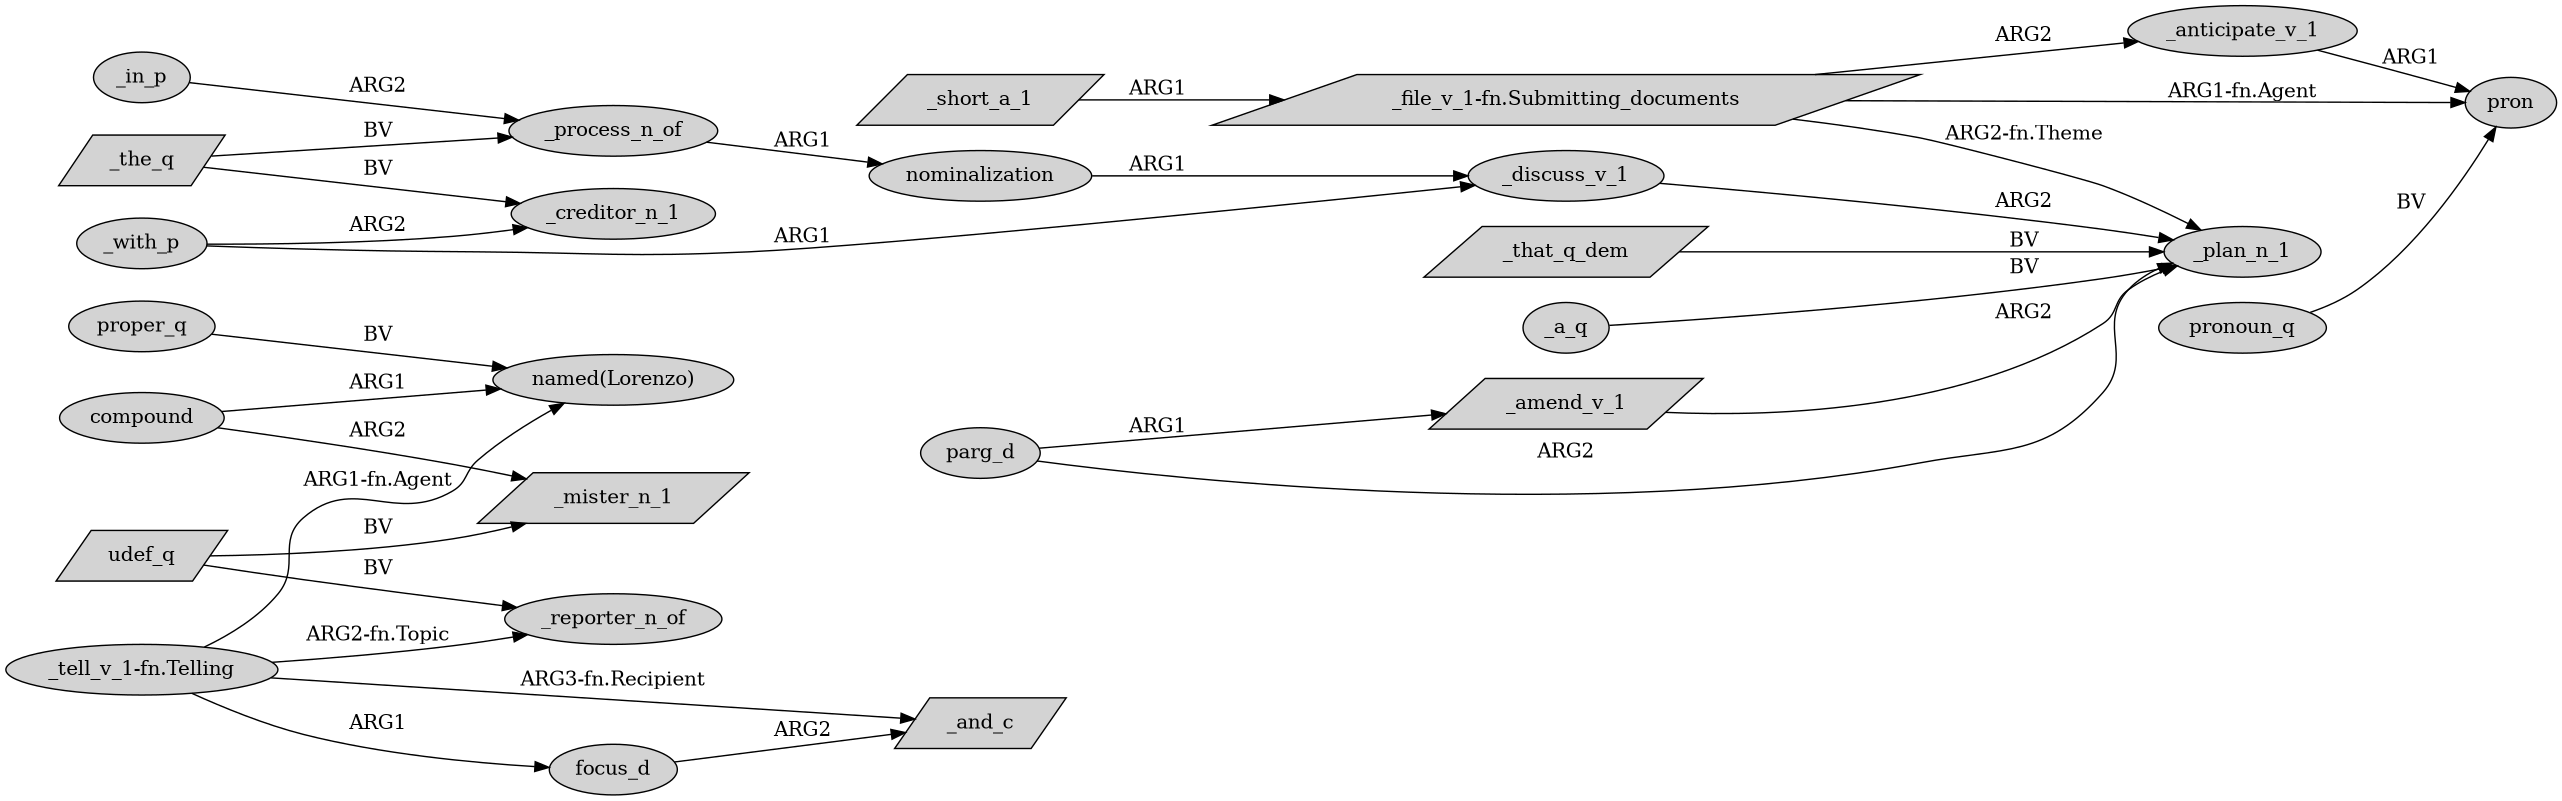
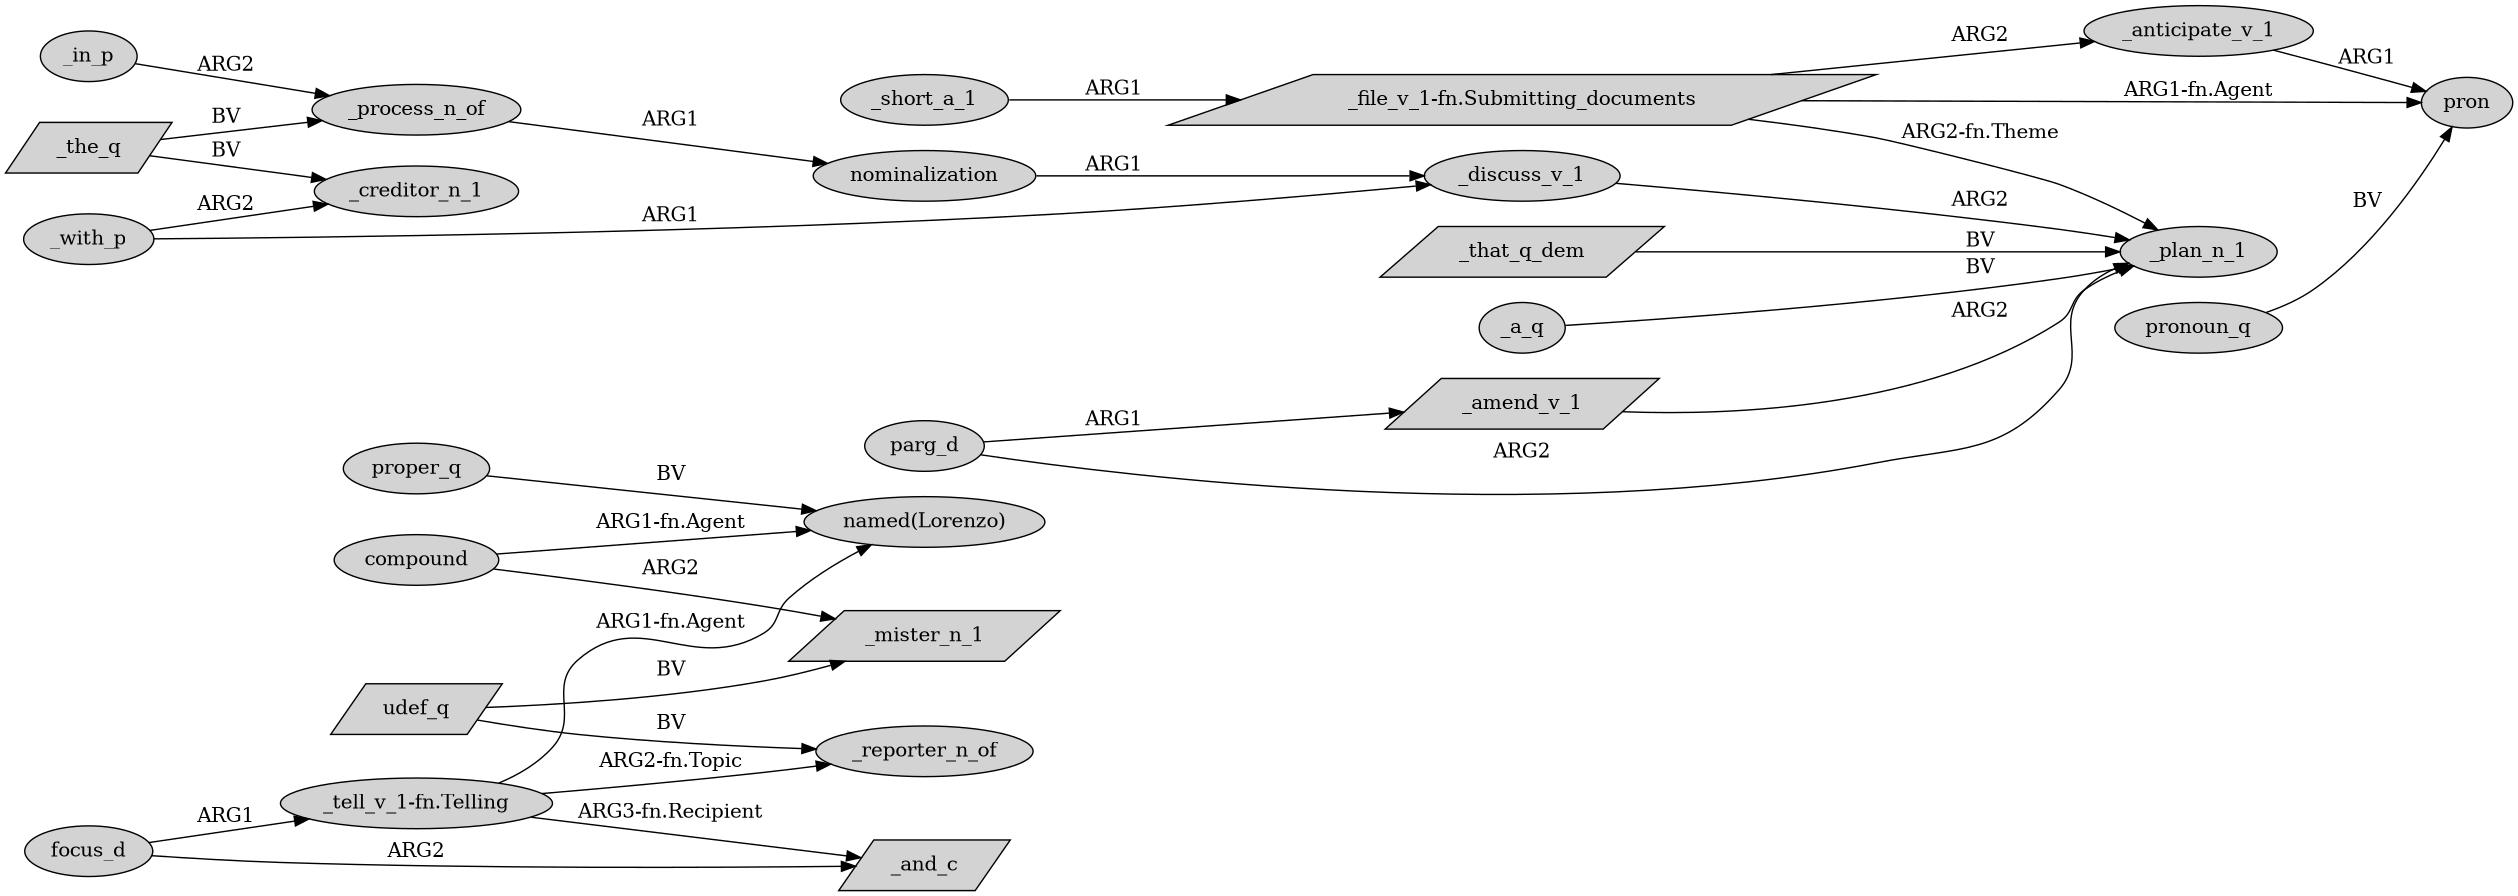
node "_short_a_1": shape parallelogram -> ellipse
edge "compound" -> "named(Lorenzo)": label "ARG1" -> "ARG1-fn.Agent"
edge "_tell_v_1-fn.Telling" -> "focus_d": reversed
